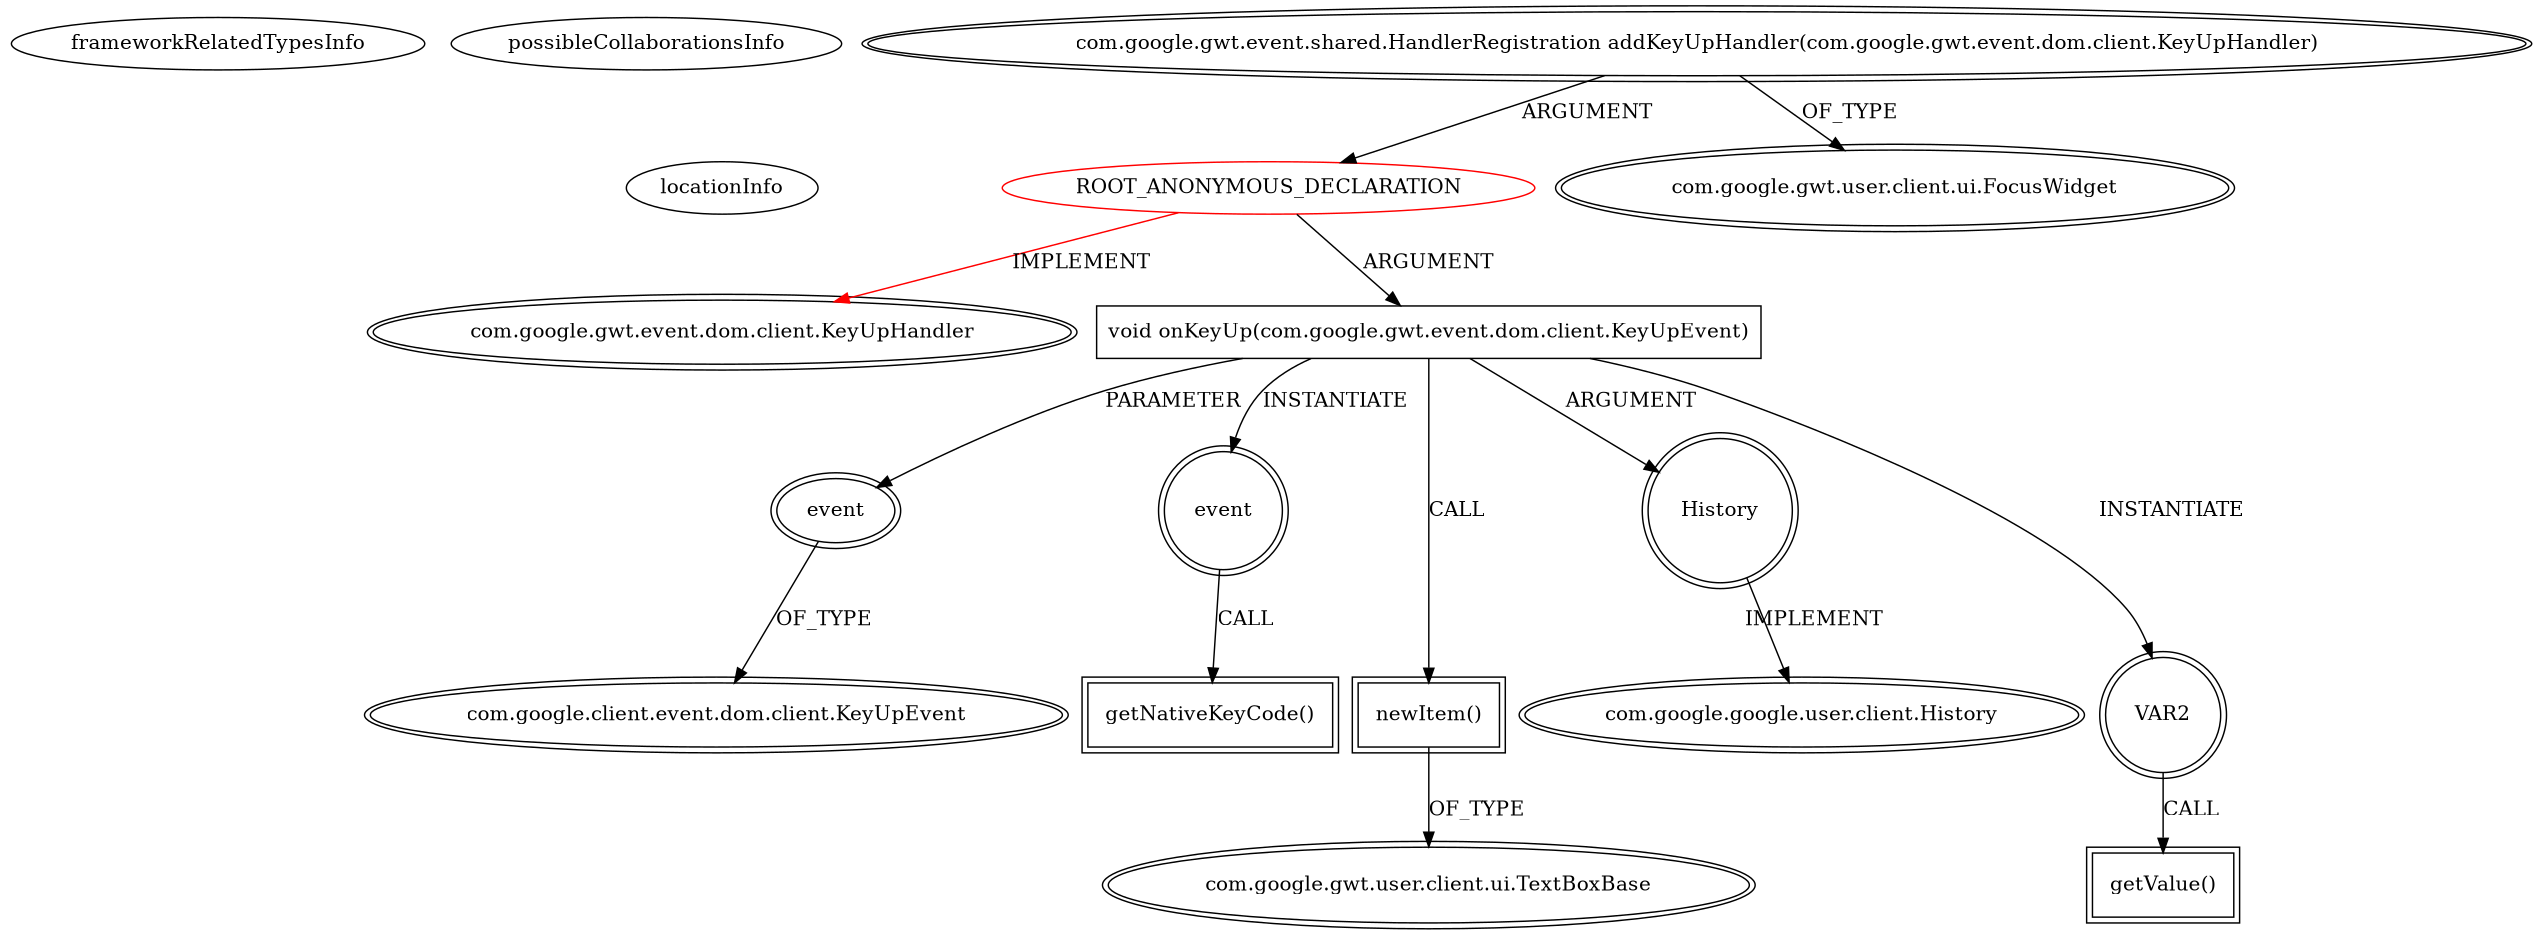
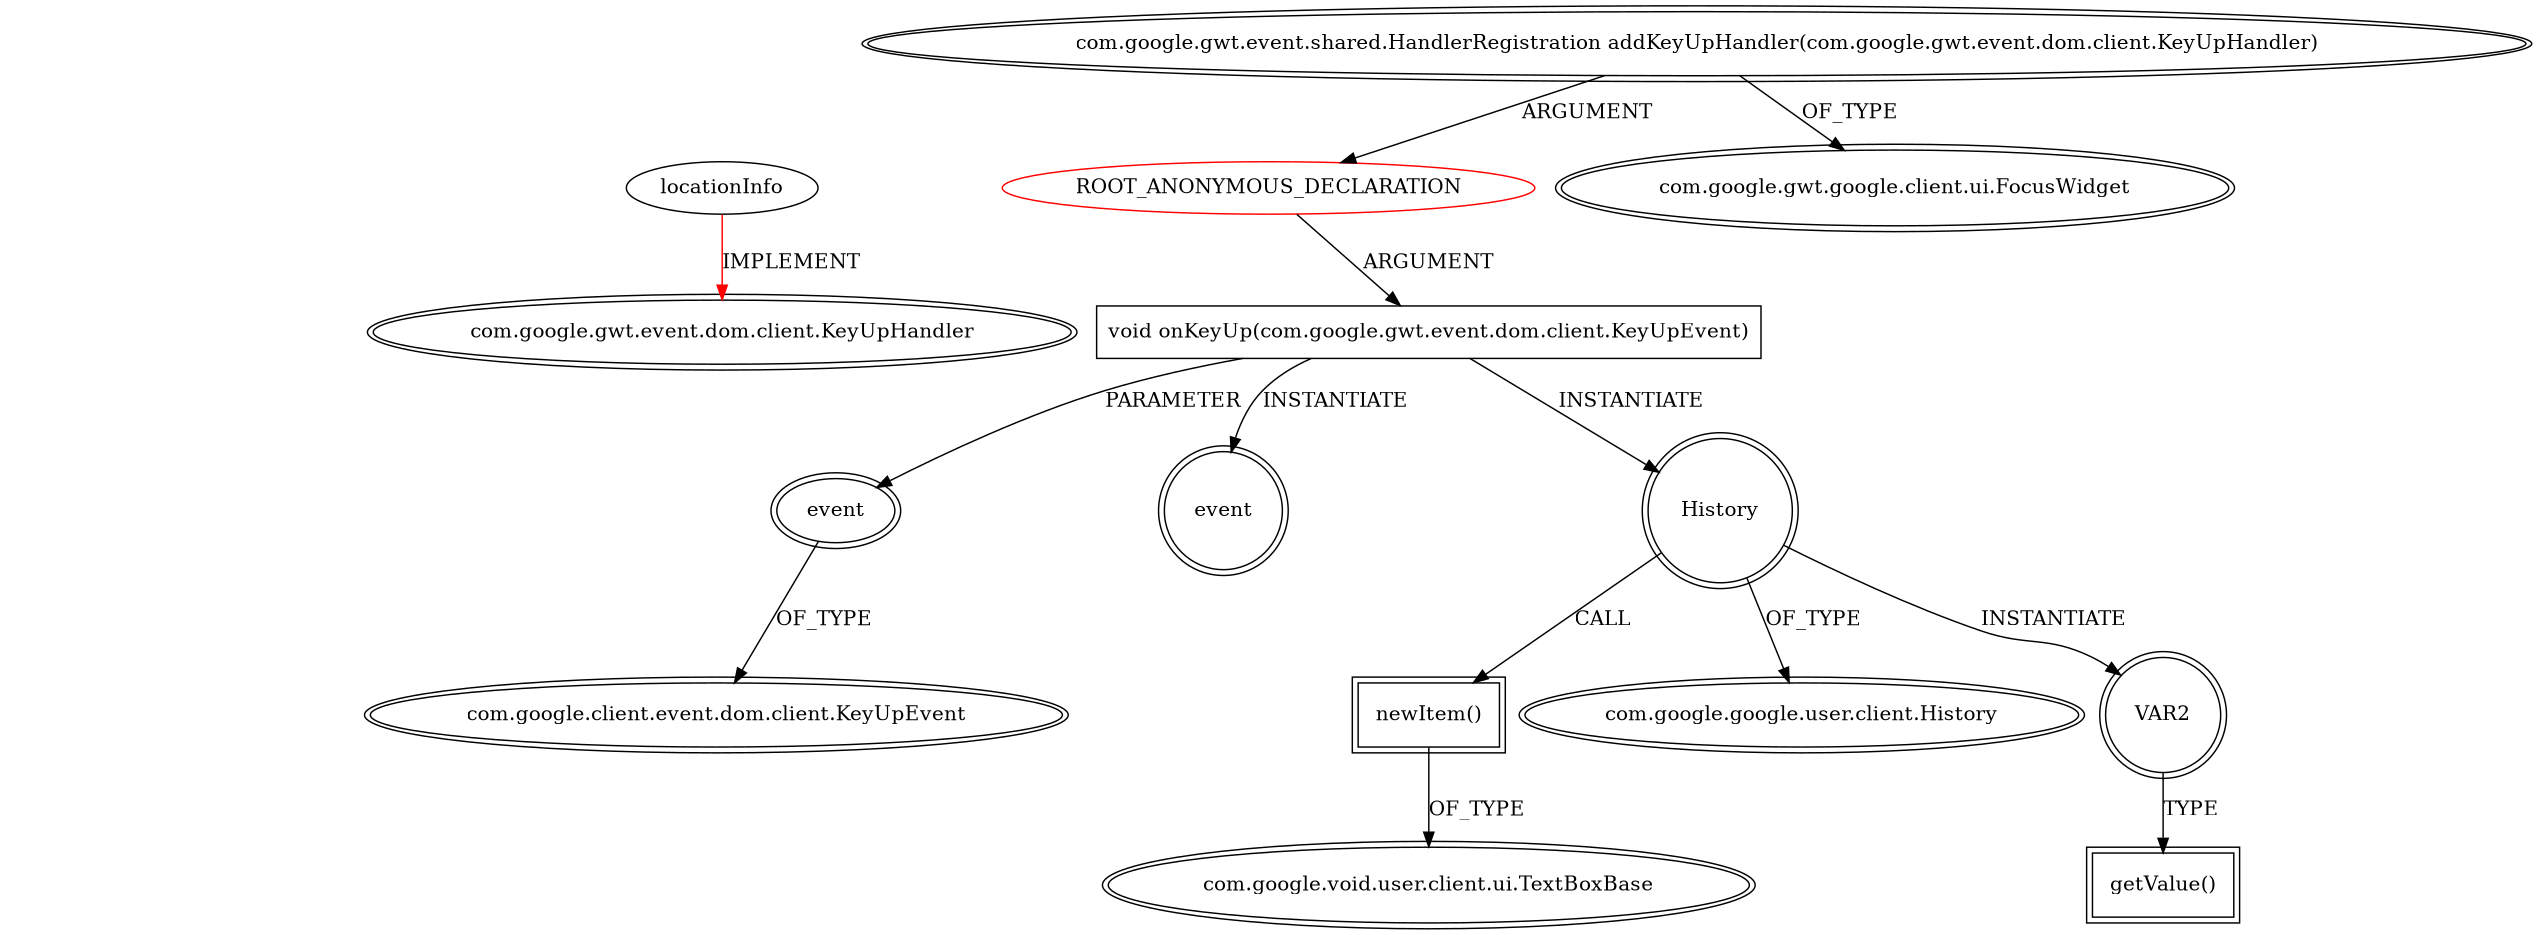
node "frameworkRelatedTypesInfo": removed
node "possibleCollaborationsInfo": removed
node "com.google.gwt.user.client.ui.FocusWidget": label "com.google.gwt.user.client.ui.FocusWidget" -> "com.google.gwt.google.client.ui.FocusWidget"
edge "ROOT_ANONYMOUS_DECLARATION" -> "com.google.gwt.event.dom.client.KeyUpHandler": now "locationInfo" -> "com.google.gwt.event.dom.client.KeyUpHandler"
edge "void onKeyUp(com.google.gwt.event.dom.client.KeyUpEvent)" -> "History": label "ARGUMENT" -> "INSTANTIATE"
edge "void onKeyUp(com.google.gwt.event.dom.client.KeyUpEvent)" -> "VAR2": now "History" -> "VAR2"
edge "void onKeyUp(com.google.gwt.event.dom.client.KeyUpEvent)" -> "newItem()": now "History" -> "newItem()"
edge "History" -> "com.google.google.user.client.History": label "IMPLEMENT" -> "OF_TYPE"
node "getNativeKeyCode()": removed
edge "VAR2" -> "getValue()": label "CALL" -> "TYPE"
node "com.google.gwt.user.client.ui.TextBoxBase": label "com.google.gwt.user.client.ui.TextBoxBase" -> "com.google.void.user.client.ui.TextBoxBase"
